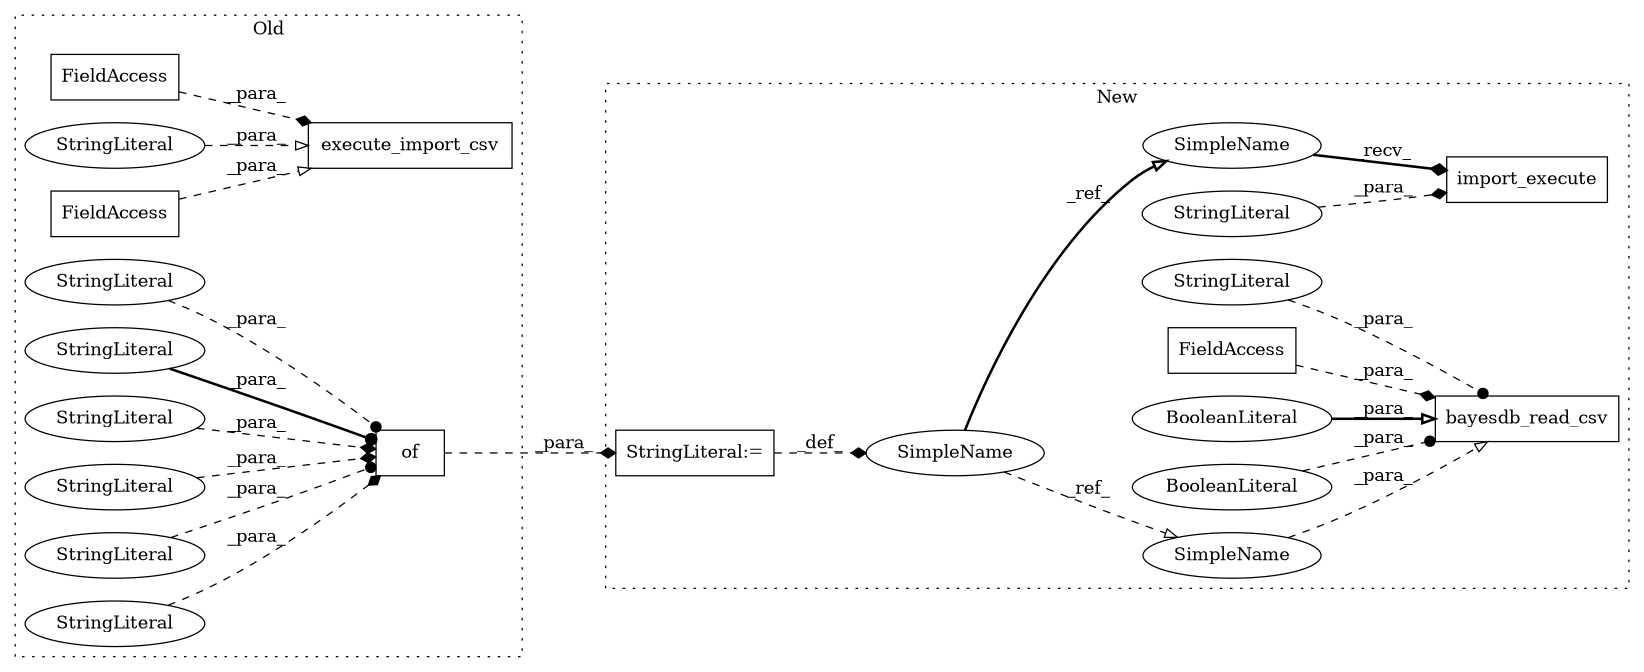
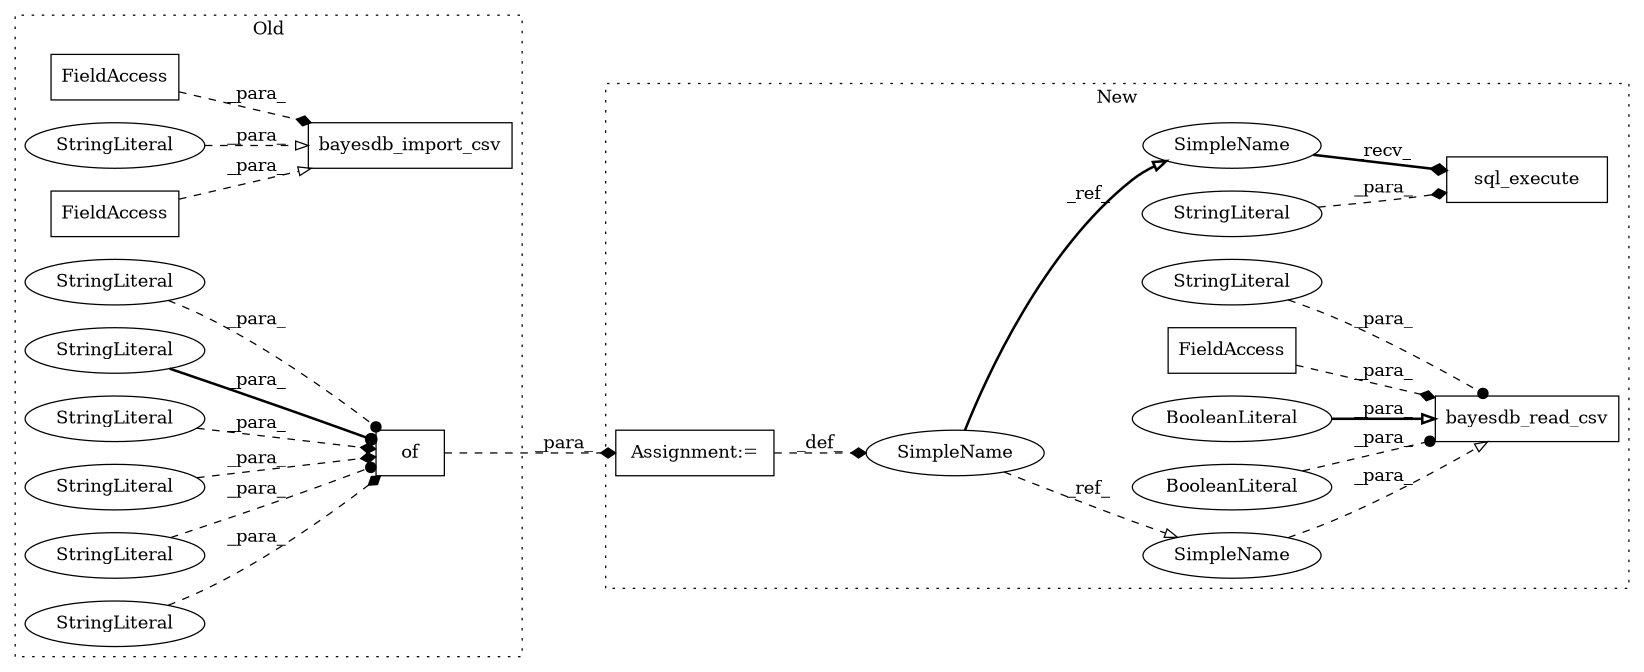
node "execute_import_csv": label "execute_import_csv" -> "bayesdb_import_csv"
node "import_execute": label "import_execute" -> "sql_execute"
node "StringLiteral:=": label "StringLiteral:=" -> "Assignment:="
